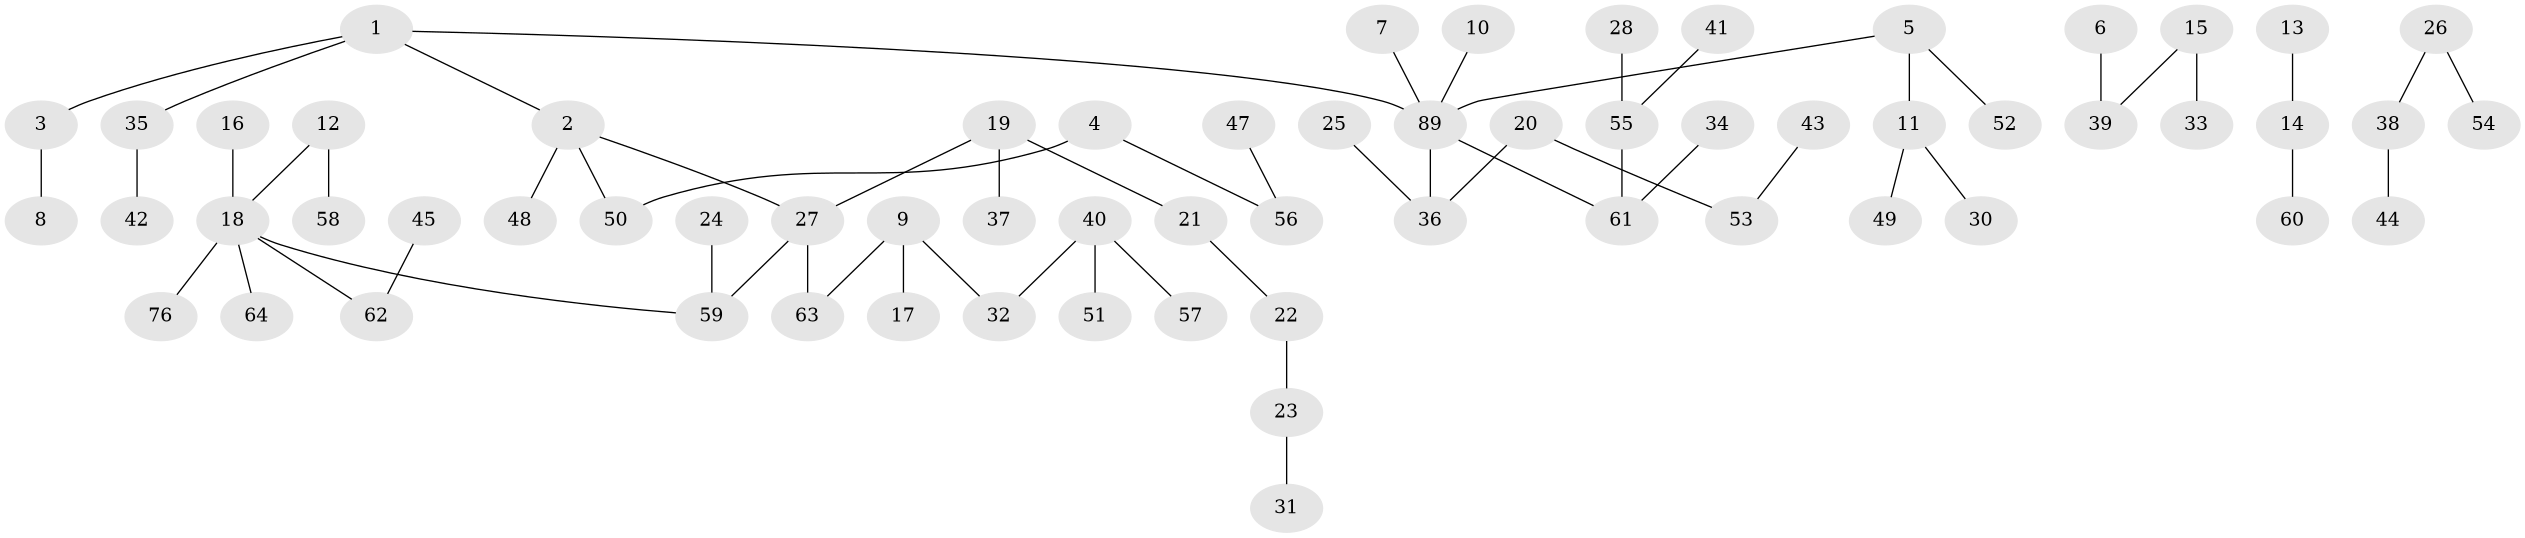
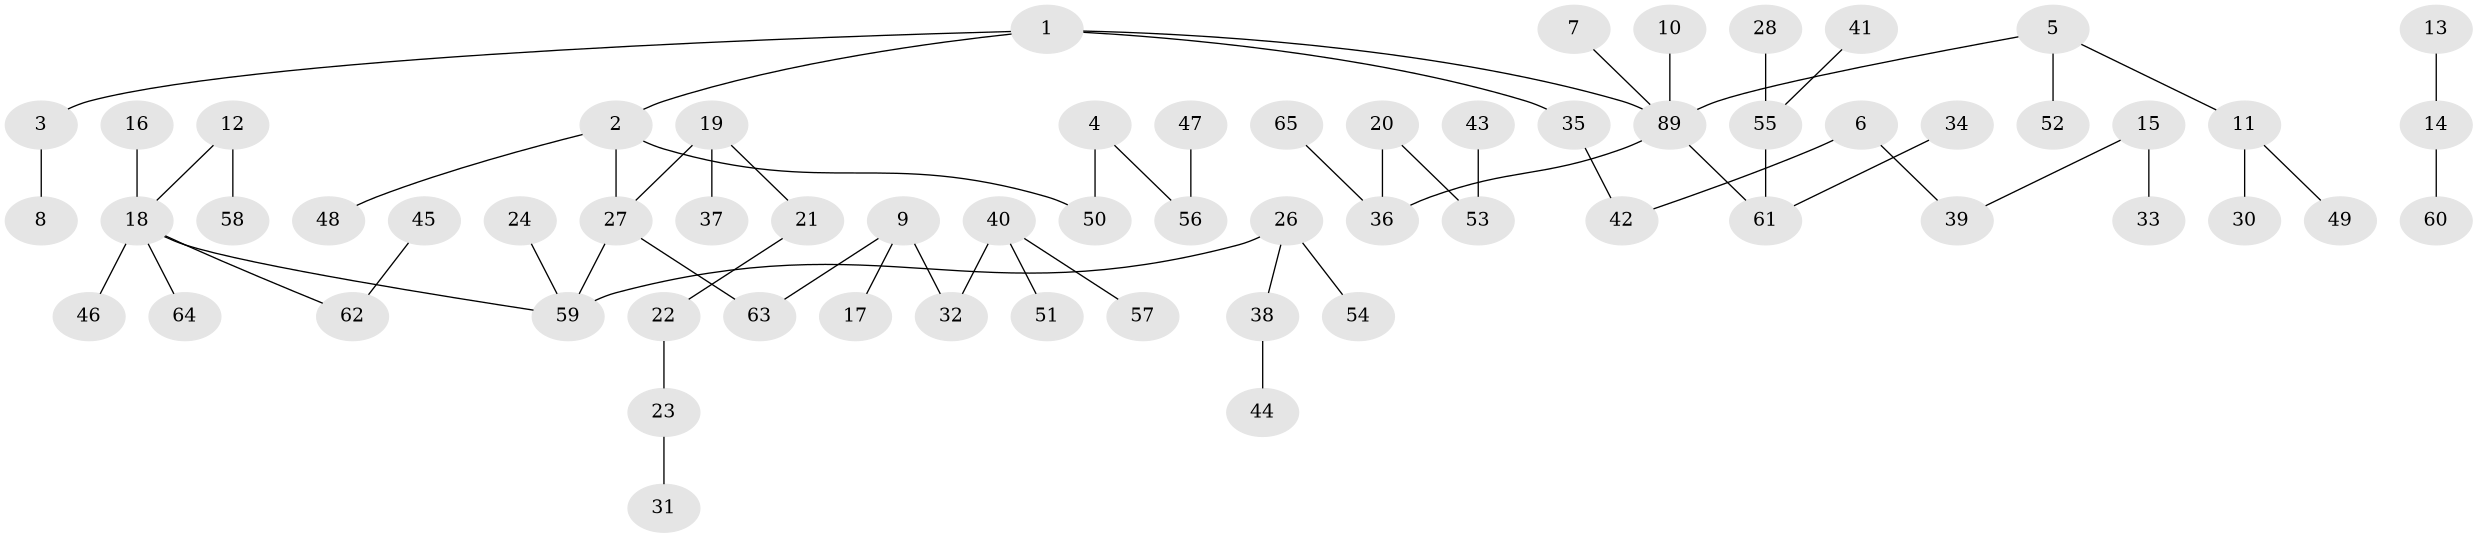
node "25": label "25" -> "65"
edge "6" -- "42": added
edge "26" -- "59": added
node "76": label "76" -> "46"
